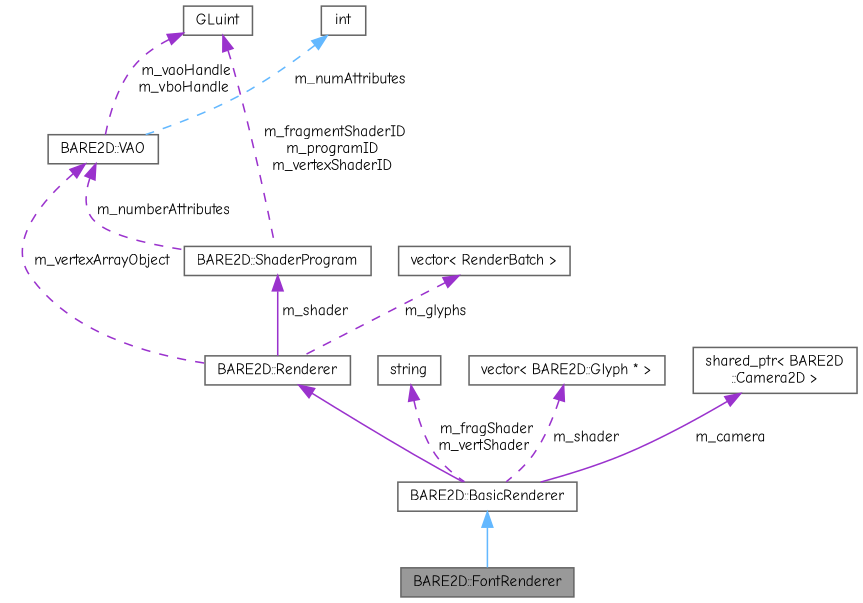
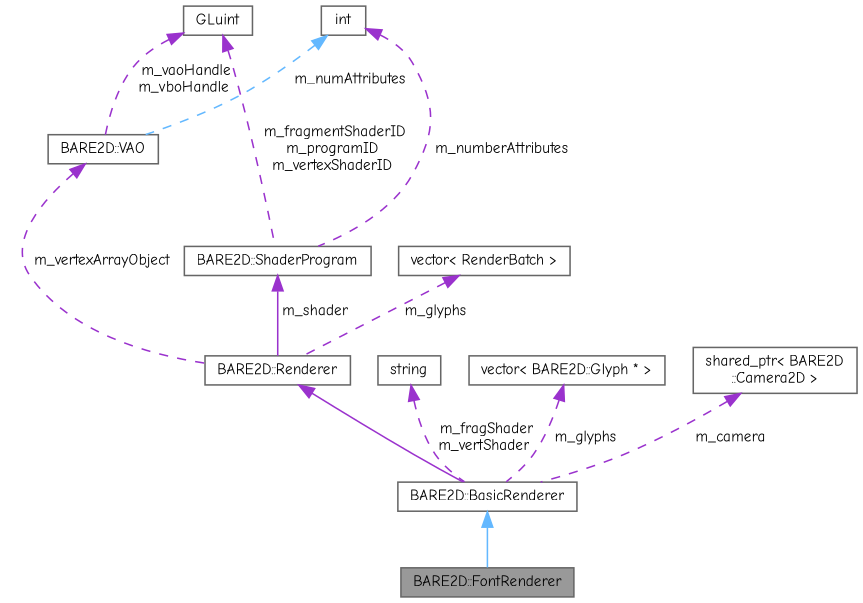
edge "BARE2D::ShaderProgram" -> "BARE2D::VAO": now "BARE2D::ShaderProgram" -> "int"
edge "BARE2D::BasicRenderer" -> "vector< BARE2D::Glyph * >": label " m_shader" -> " m_glyphs"
edge "BARE2D::BasicRenderer" -> "shared_ptr< BARE2D ::Camera2D >": style solid -> dashed
